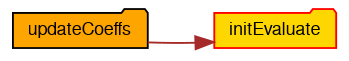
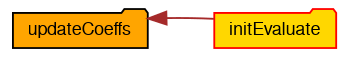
edge "updateCoeffs" -> "initEvaluate": reversed
